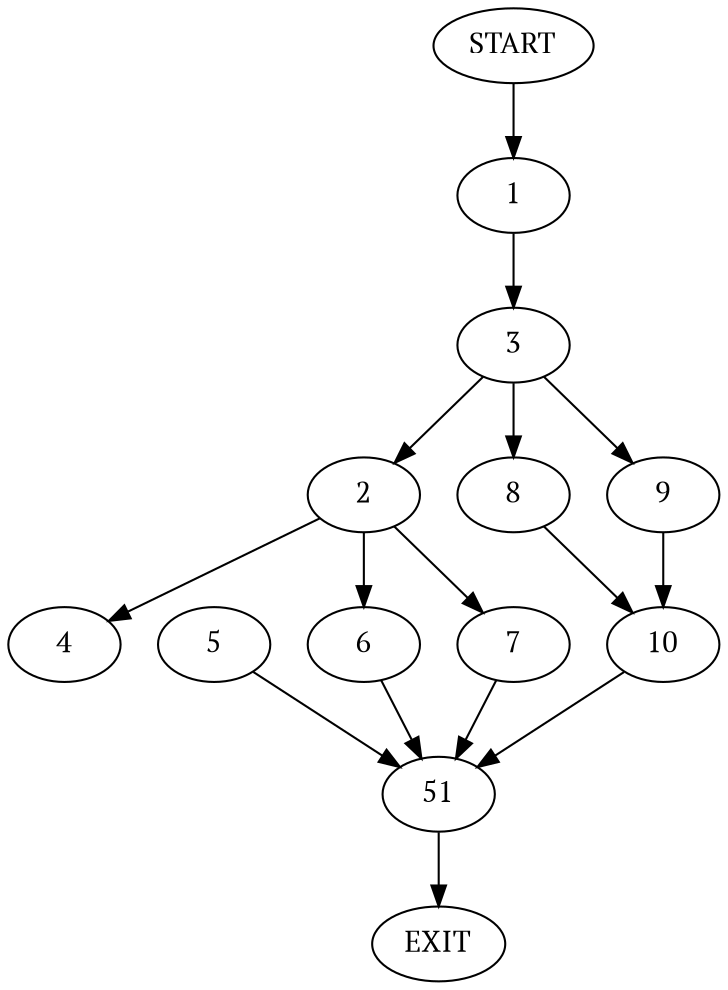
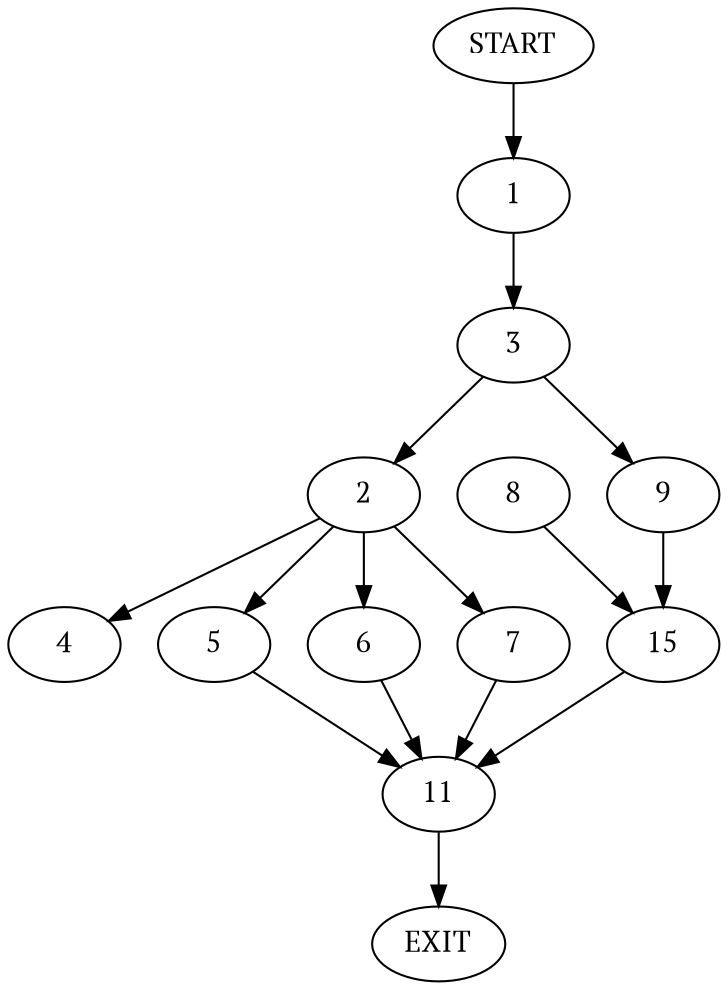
edge "3" -> "8": removed
edge "2" -> "5": added
node "10": label "10" -> "15"
node "51": label "51" -> "11"
